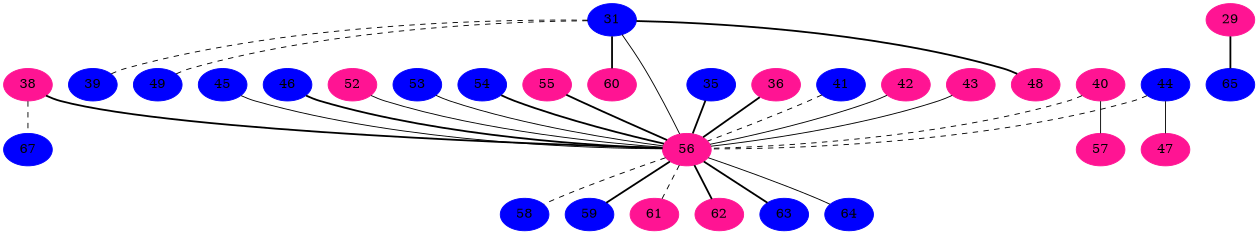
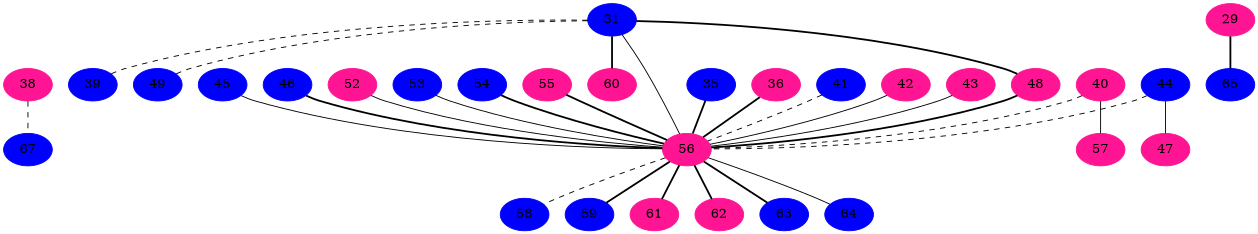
edge "38" -- "56": now "48" -- "56"
edge "56" -- "61": style dashed -> bold
